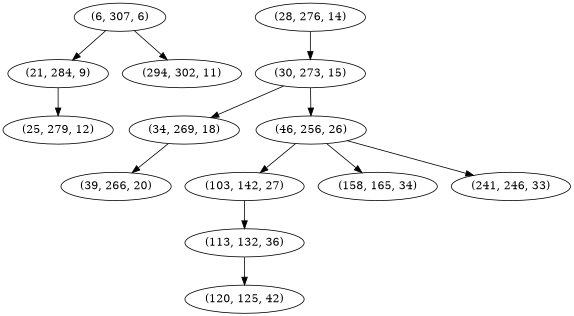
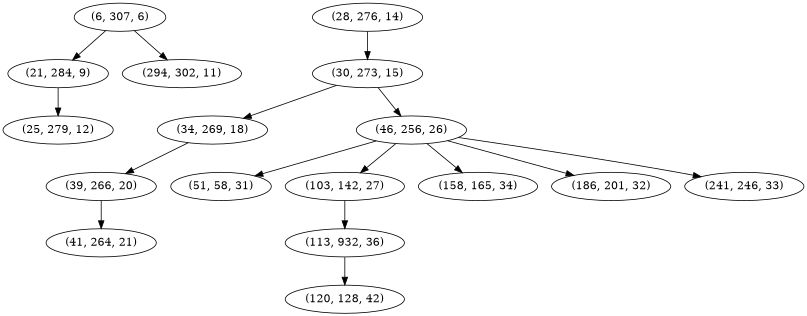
node "(51, 58, 31)": added
node "(186, 201, 32)": added
node "(41, 264, 21)": added
node "(113, 132, 36)": label "(113, 132, 36)" -> "(113, 932, 36)"
node "(120, 125, 42)": label "(120, 125, 42)" -> "(120, 128, 42)"
